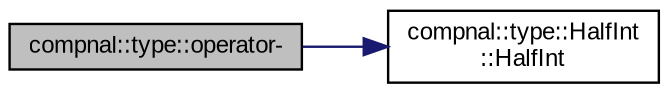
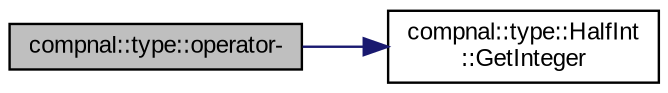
node "compnal::type::HalfInt ::HalfInt": label "compnal::type::HalfInt ::HalfInt" -> "compnal::type::HalfInt ::GetInteger"
